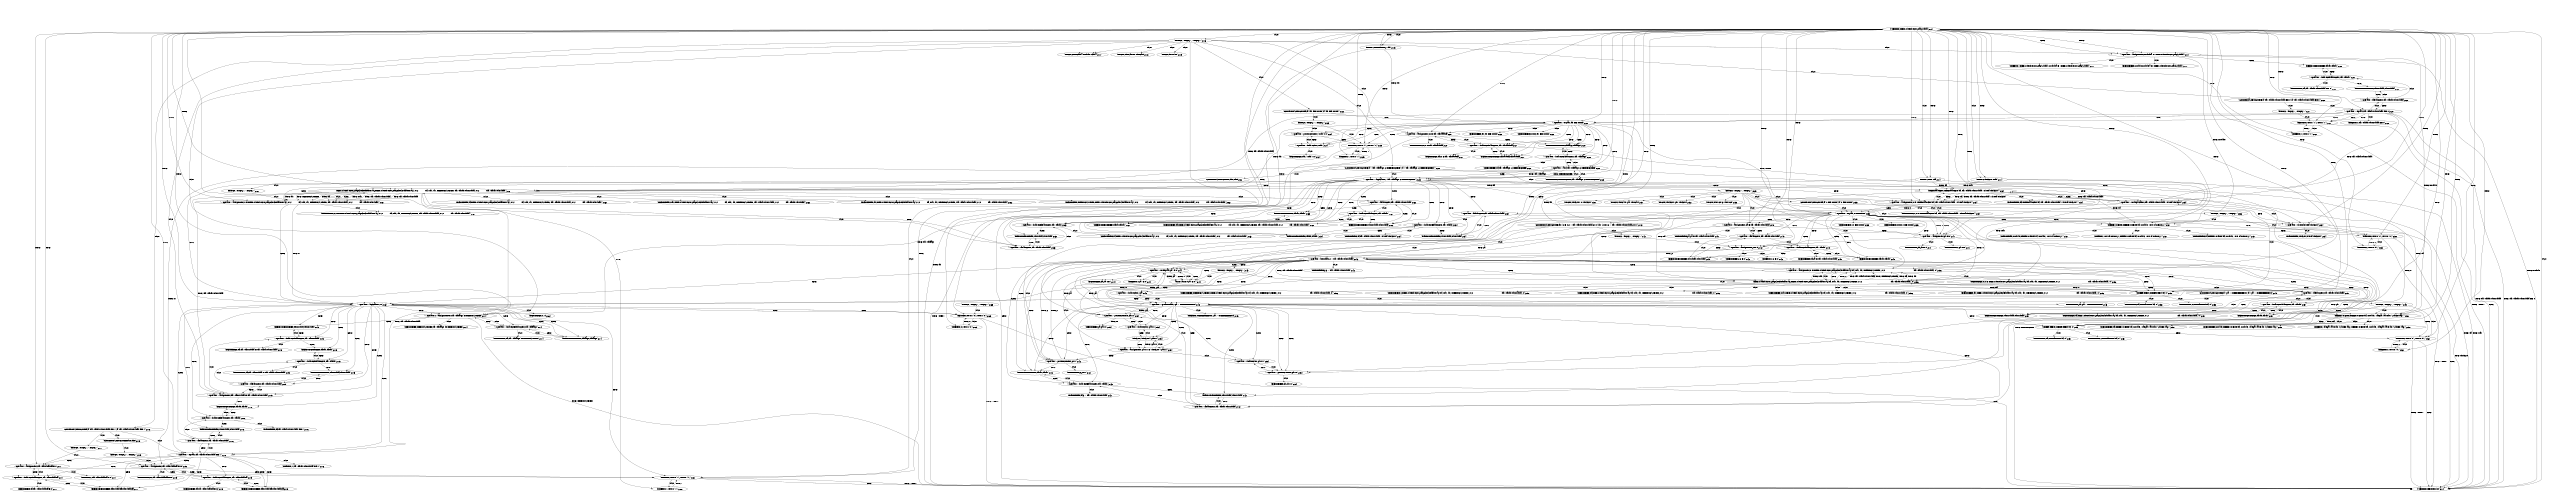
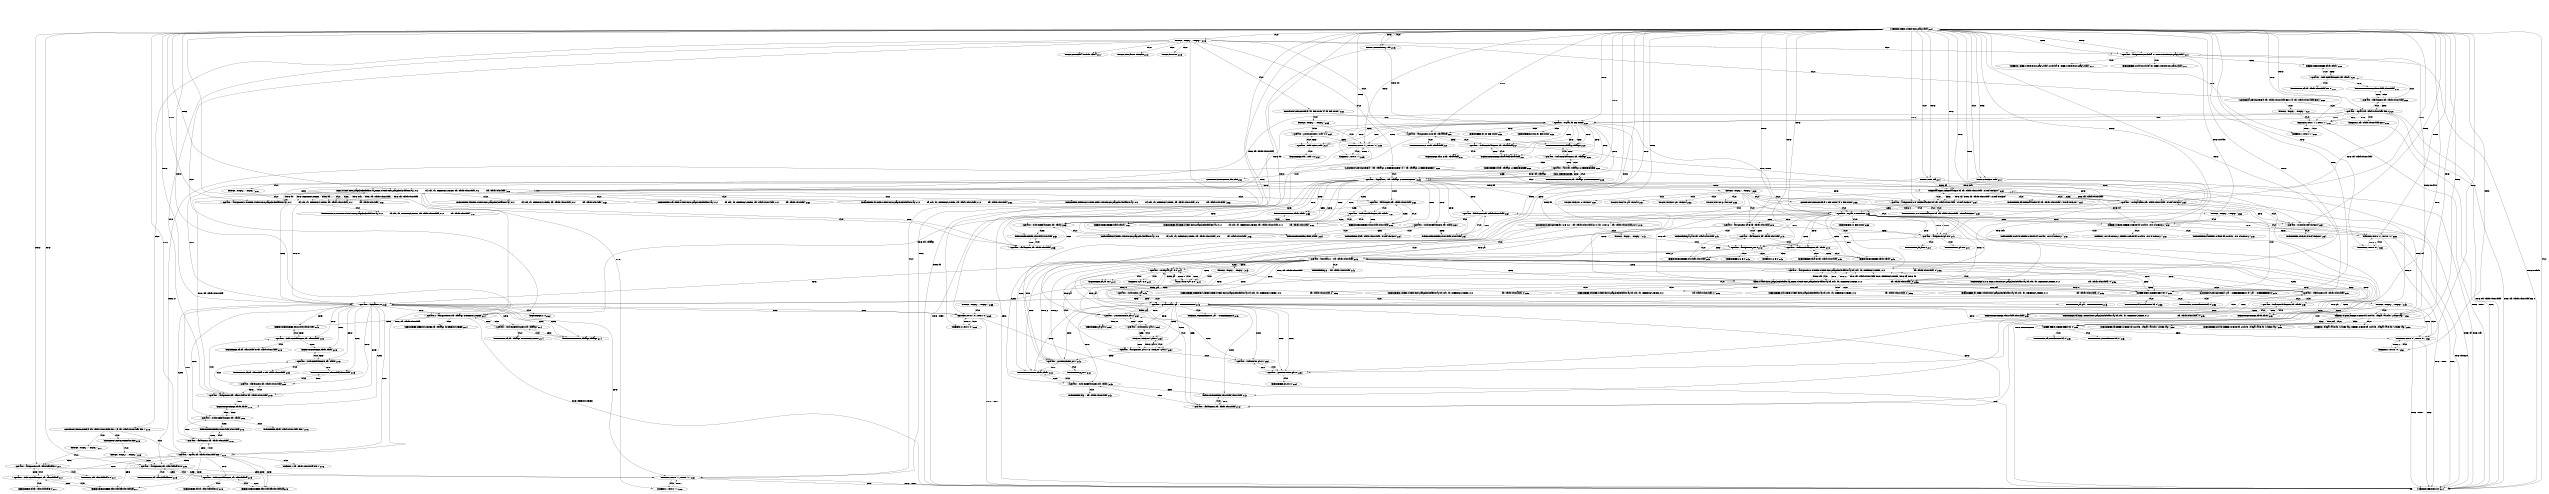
edge "(<operator>.logicalNot,!(tif->tif_flags & TIFF_BIGTIFF))" -> "(<operator>.and,tif->tif_flags & TIFF_BIGTIFF)": label "AST: " -> "CFG: "
node "(IDENTIFIER,NULL,o == NULL)": removed
edge "(<operator>.postIncrement,pb++)" -> "(<operator>.indirection,*pb++)": arrowhead normal -> tee
